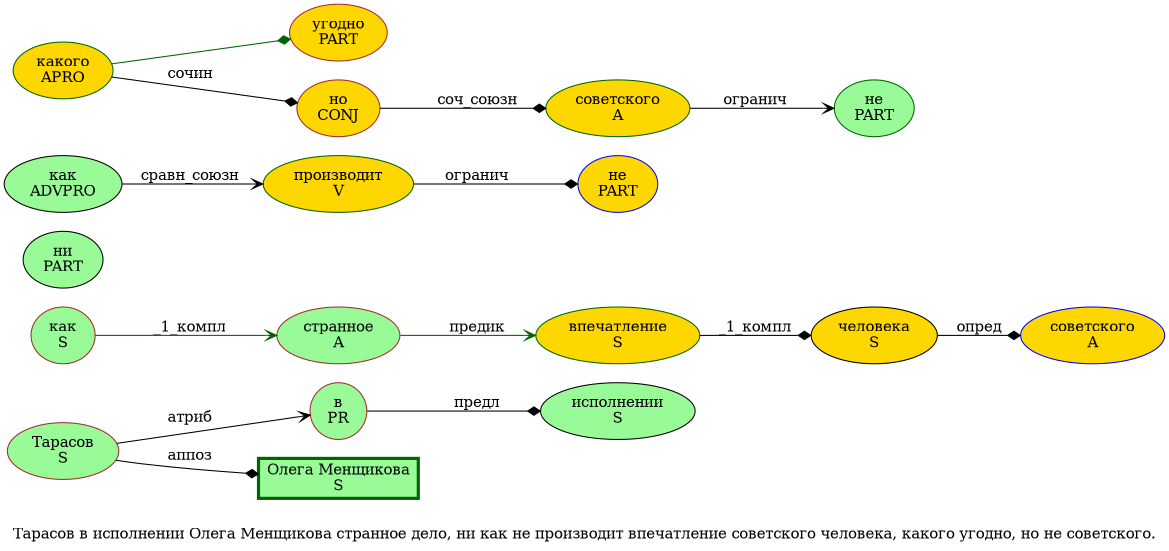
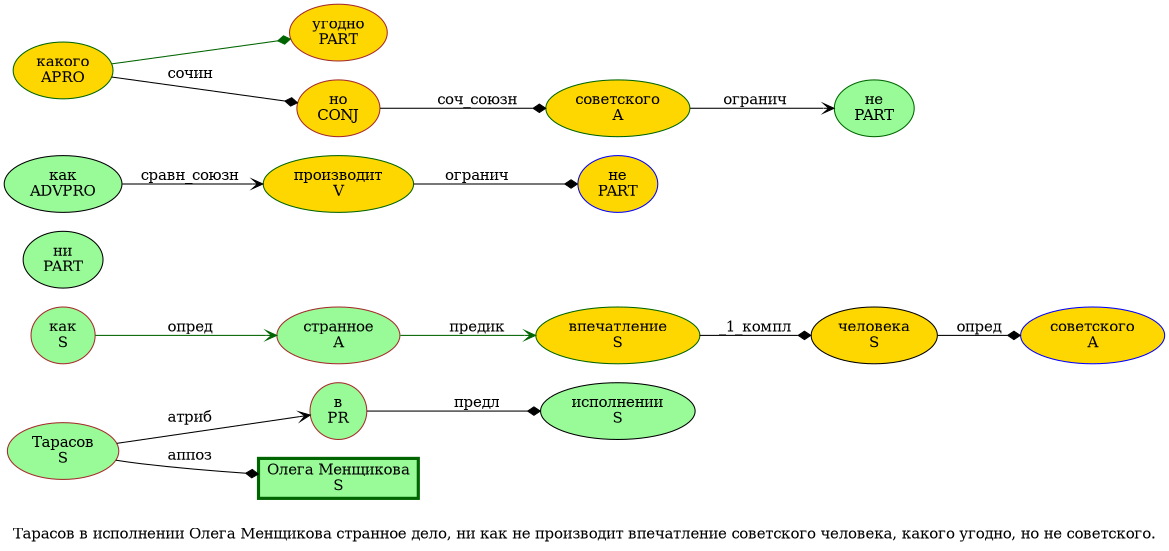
edge "как S" -> "странное A": label "_1_компл" -> "опред"
